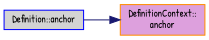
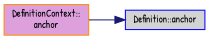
edge "Definition::anchor" -> "DefinitionContext:: anchor": reversed
